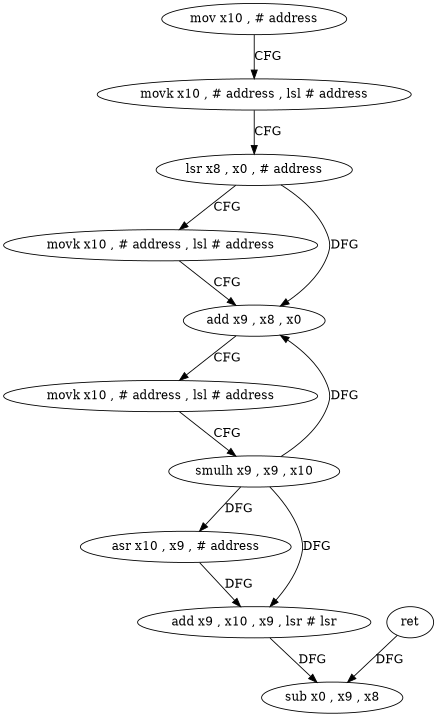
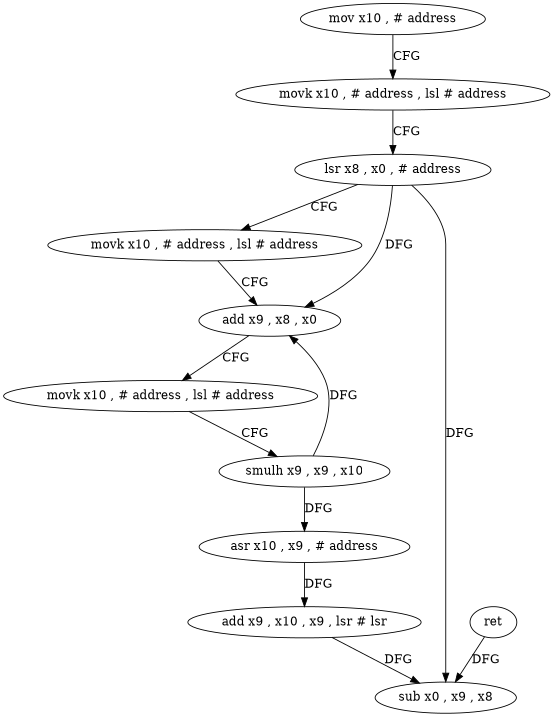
edge "lsr x8 , x0 , # address" -> "sub x0 , x9 , x8": added, label "DFG"
edge "smulh x9 , x9 , x10" -> "add x9 , x10 , x9 , lsr # lsr": removed, label "DFG"
